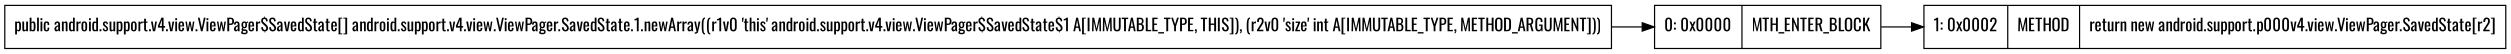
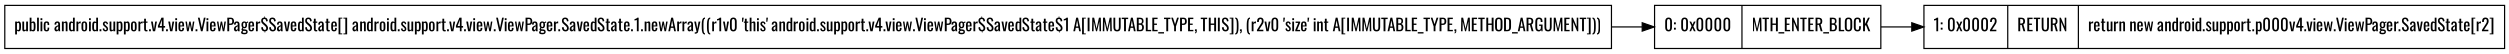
node "1: 0x0002": text "METHOD" -> "RETURN"
